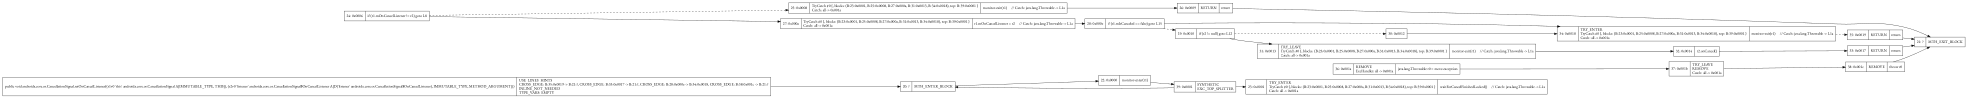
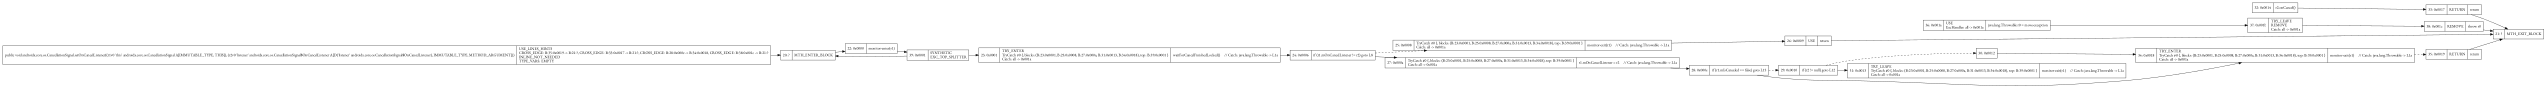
node "26: 0x0009": text "RETURN" -> "USE"
edge "31: 0x0013" -> "32: 0x0014": removed
edge "23: 0x0001" -> "24: 0x0006": added
node "36: 0x001a": text "REMOVE" -> "USE"
